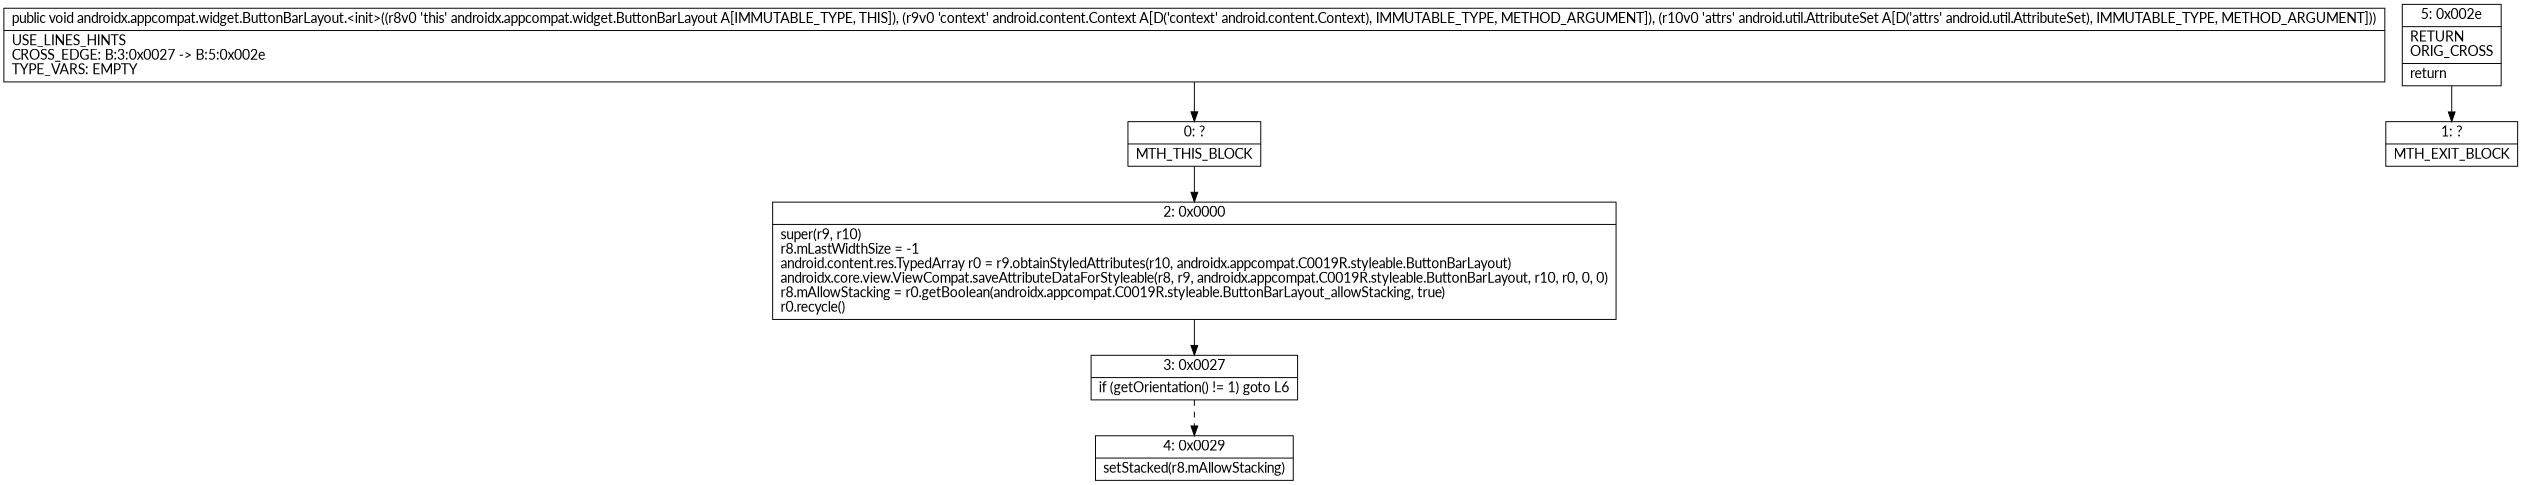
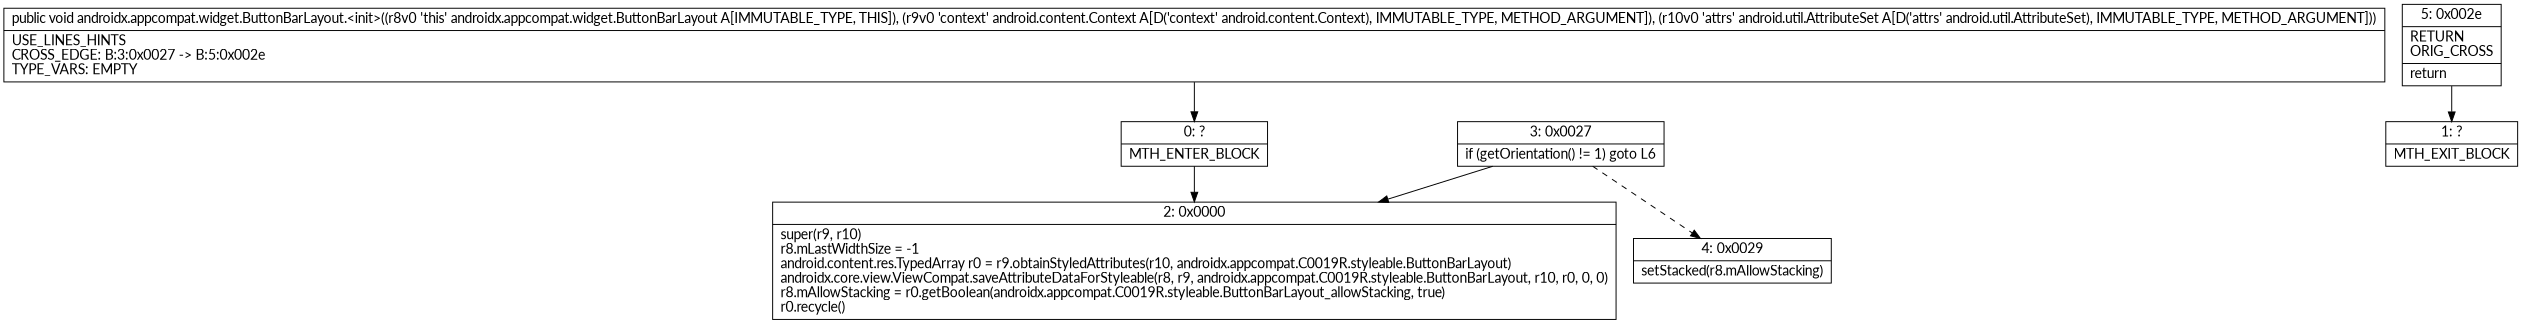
node "0: ?": text "MTH_THIS_BLOCK" -> "MTH_ENTER_BLOCK"
edge "2: 0x0000" -> "3: 0x0027": reversed
